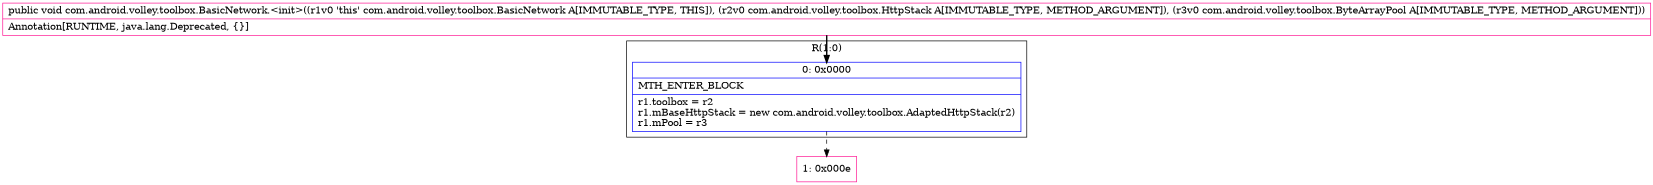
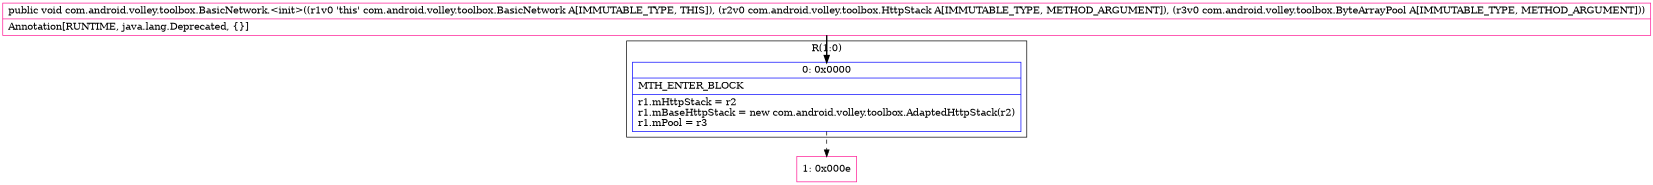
node "0: 0x0000": text "r1.toolbox = r2" -> "r1.mHttpStack = r2"
